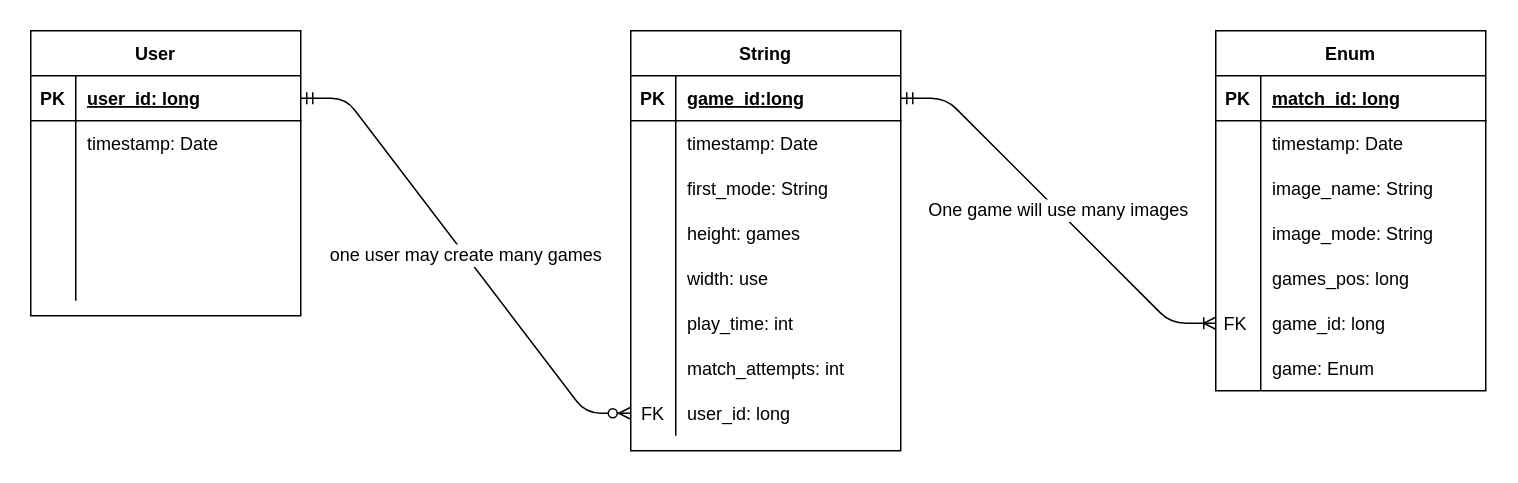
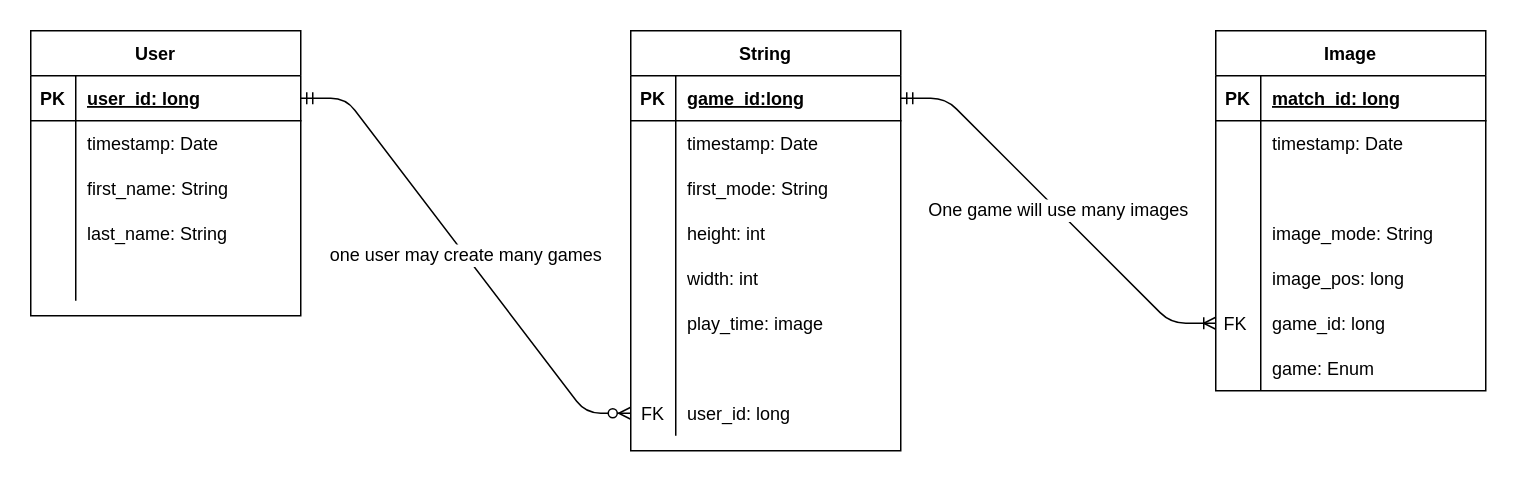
node "Enum": label "Enum" -> "Image"
node "first_name: String": added
node "image_name: String": removed
node "last_name: String": added
node "height: games": label "height: games" -> "height: int"
node "width: use": label "width: use" -> "width: int"
node "games_pos: long": label "games_pos: long" -> "image_pos: long"
node "play_time: int": label "play_time: int" -> "play_time: image"
node "match_attempts: int": removed
